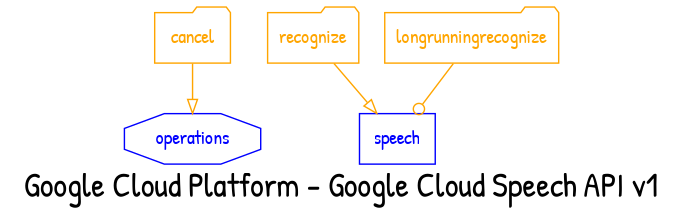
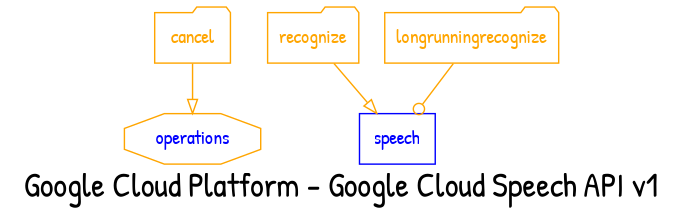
node "operations": color blue -> orange
